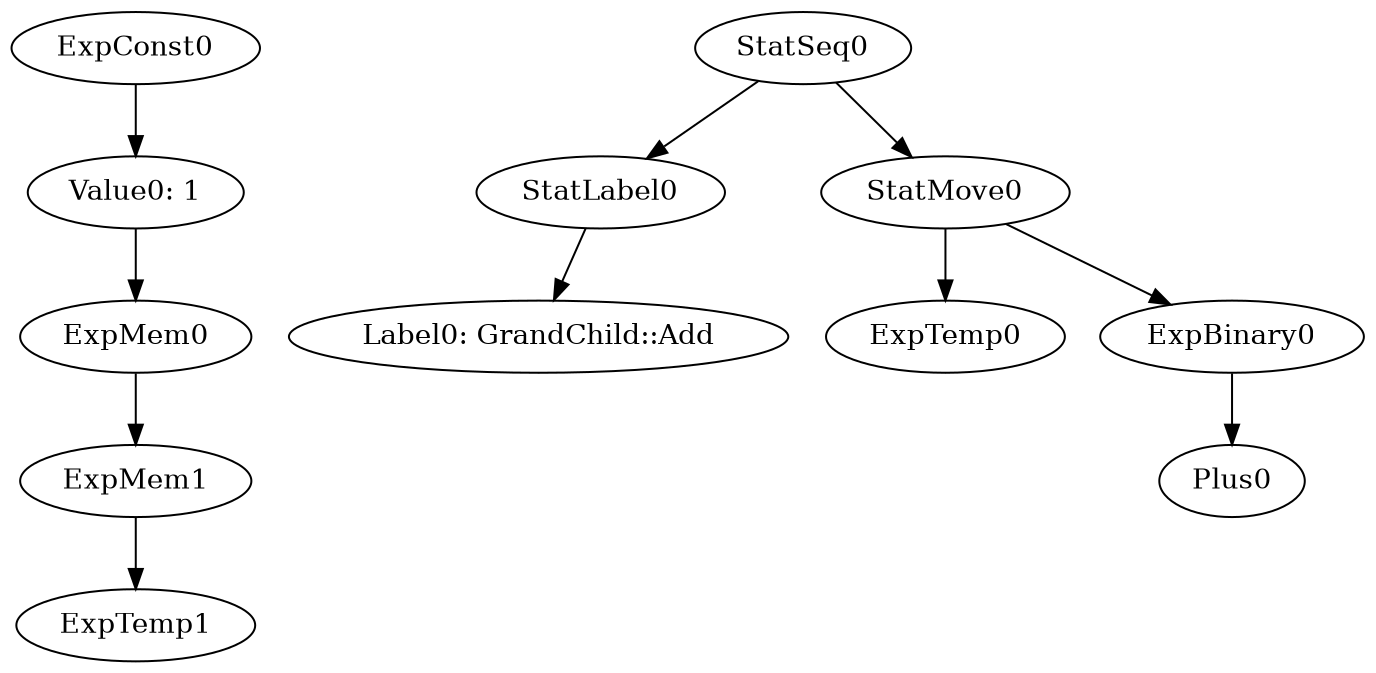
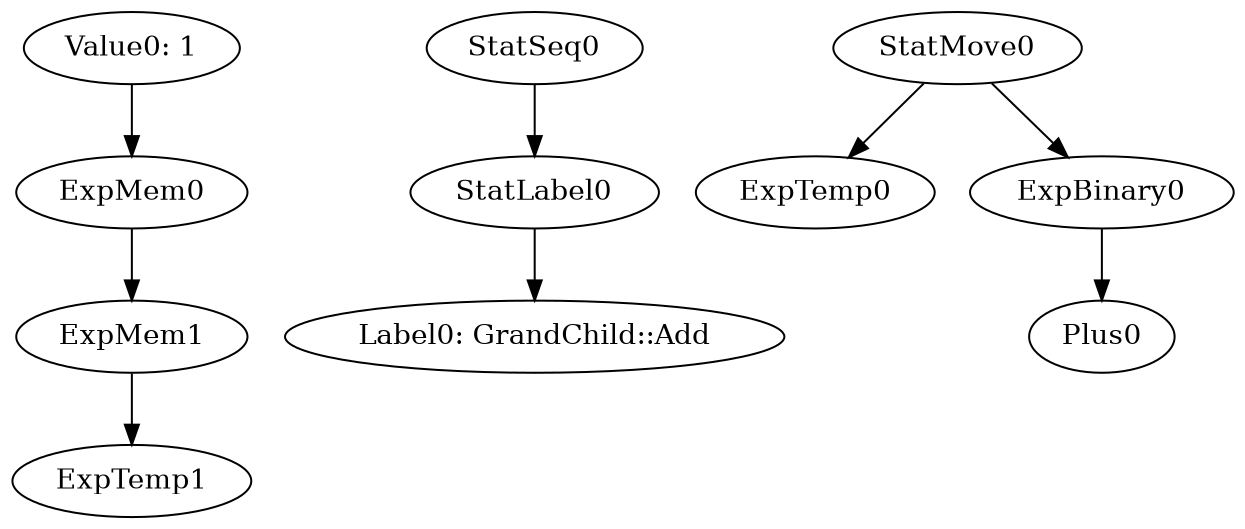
node "ExpConst0": removed
edge "StatSeq0" -> "StatMove0": removed
